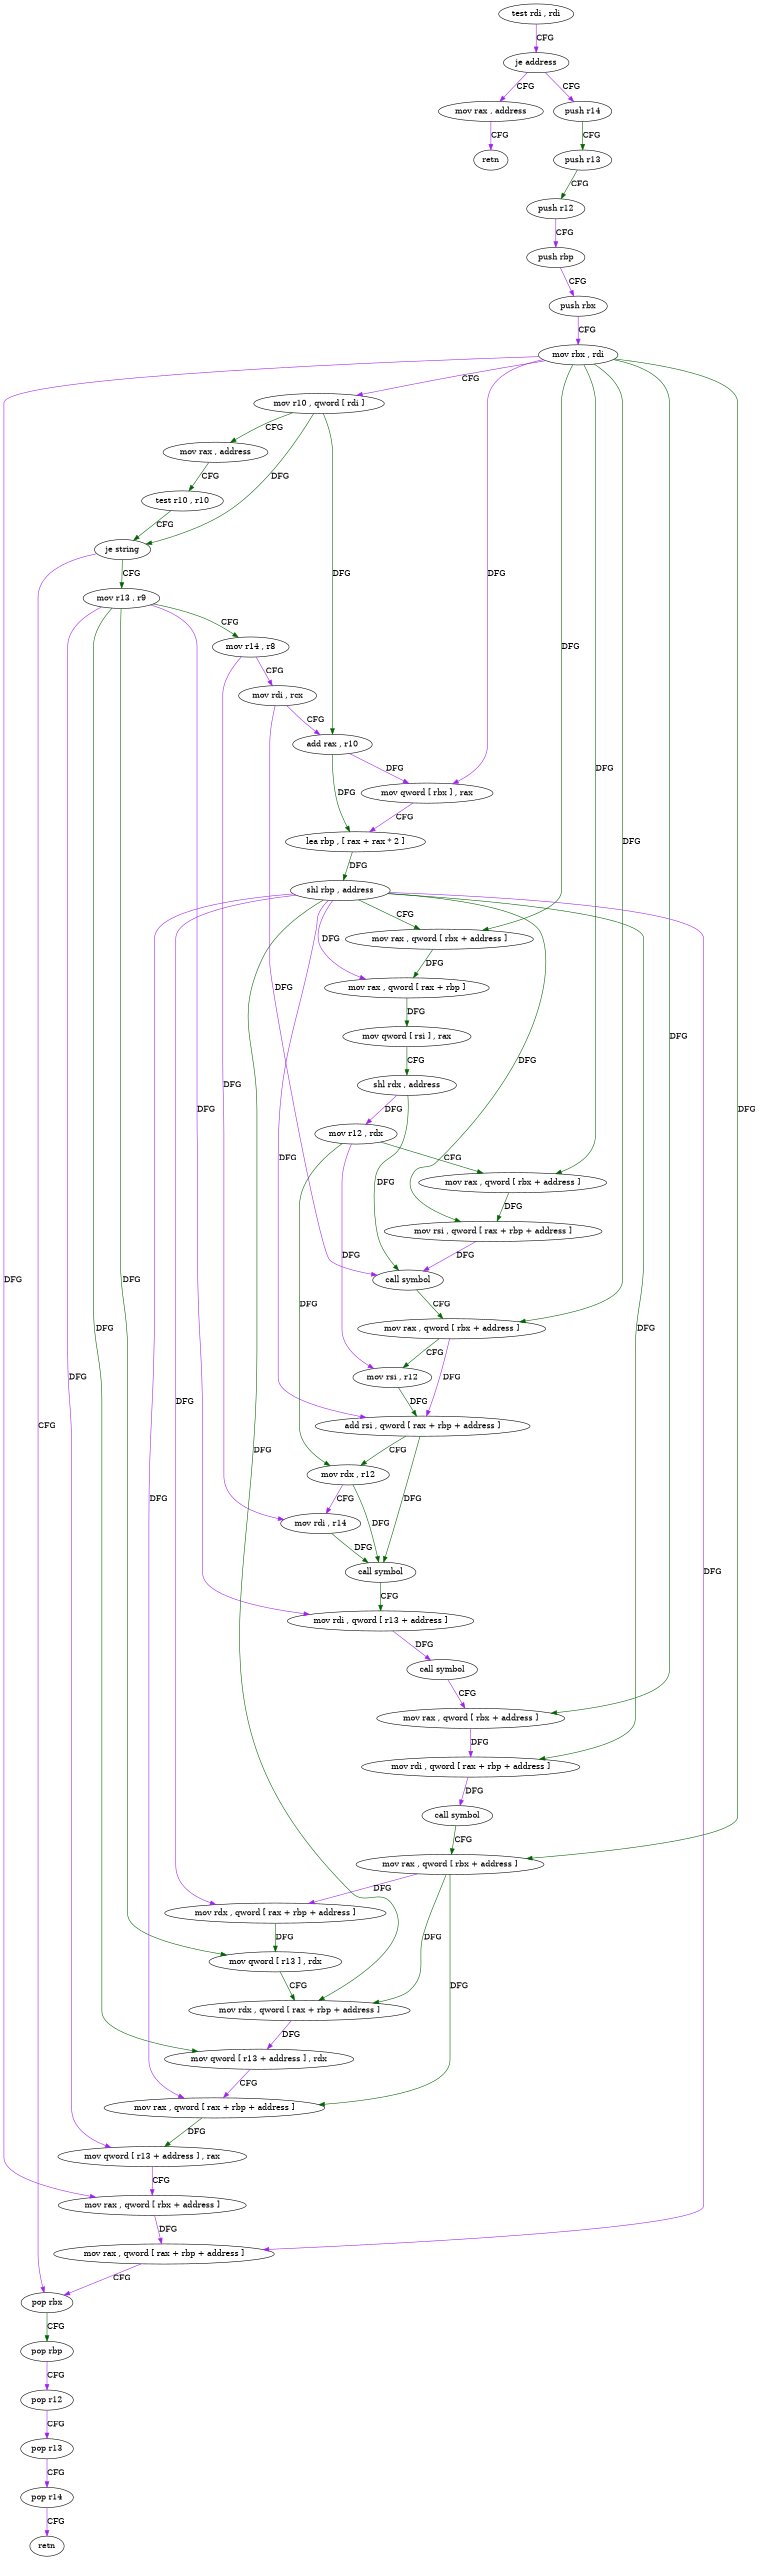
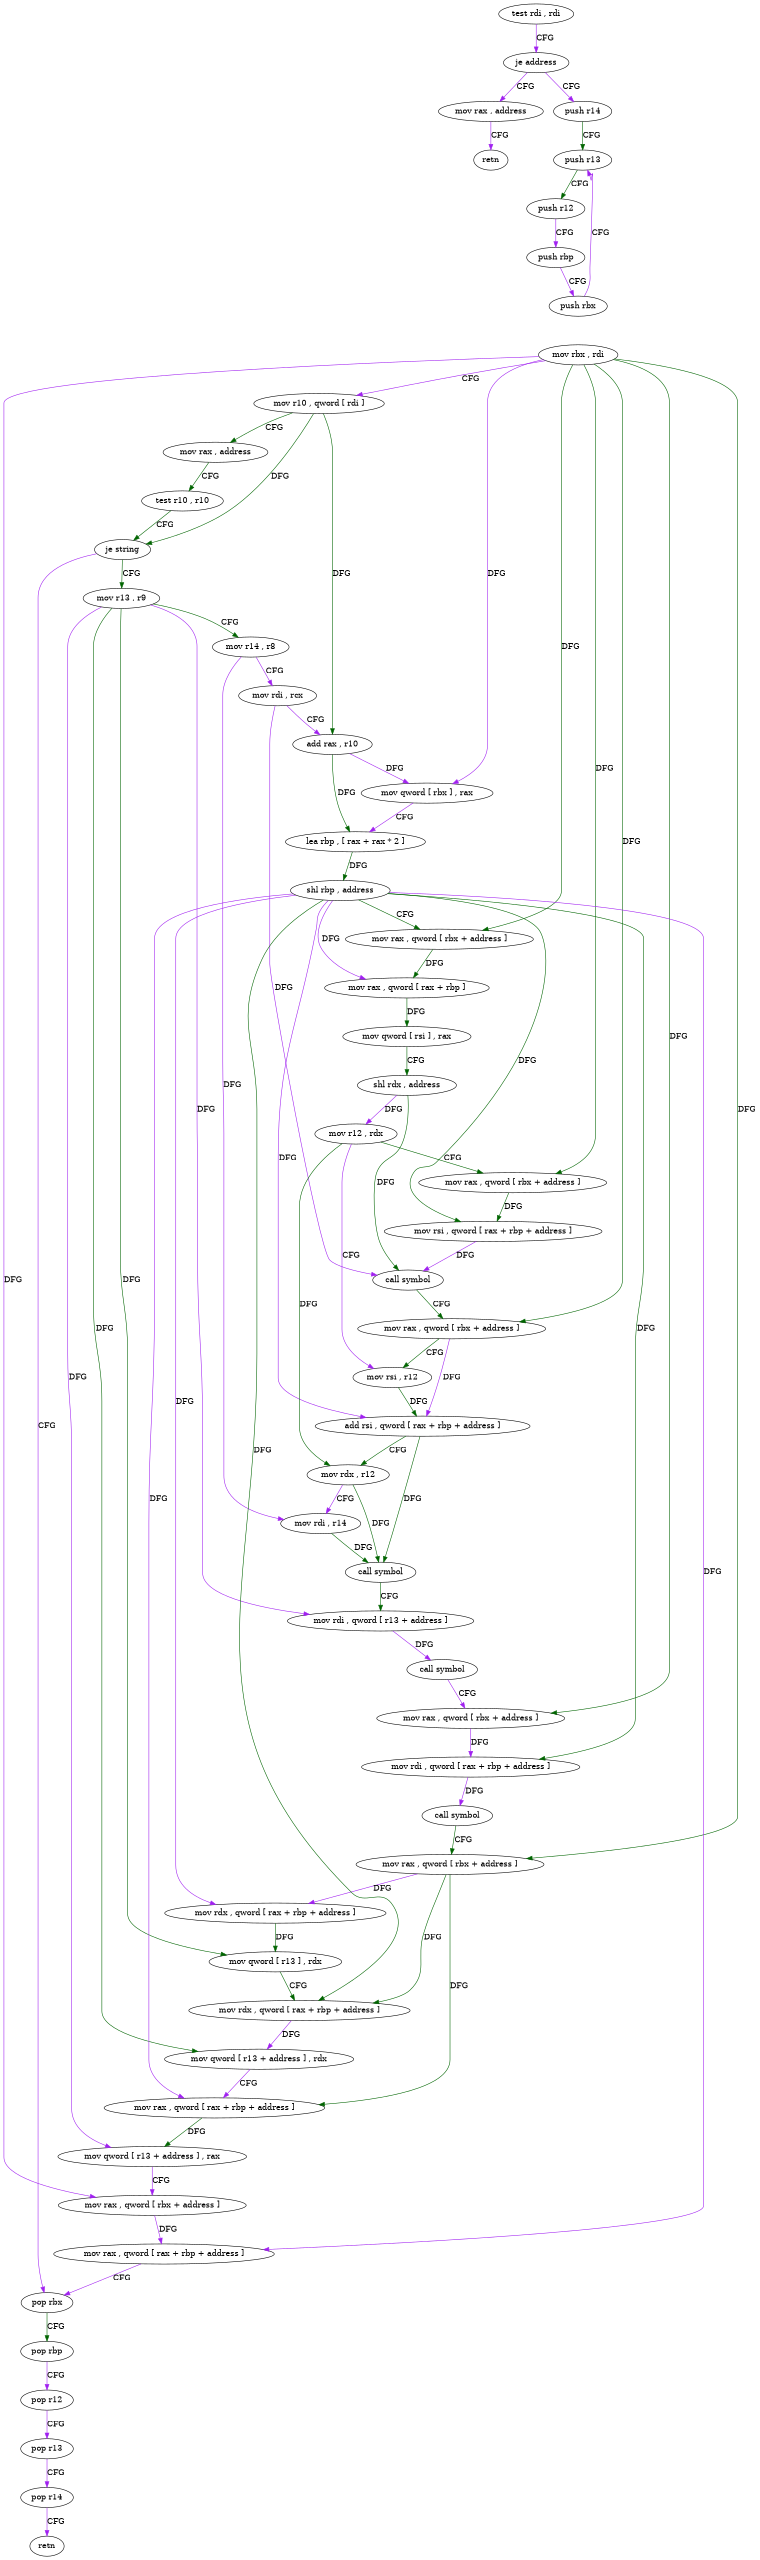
edge "push rbx" -> "mov rbx , rdi": now "push rbx" -> "push r13"
edge "mov r12 , rdx" -> "mov rsi , r12": label "DFG" -> "CFG"
